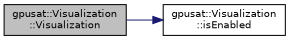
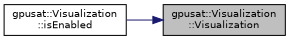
edge "gpusat::Visualization ::Visualization" -> "gpusat::Visualization ::isEnabled": reversed
